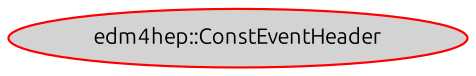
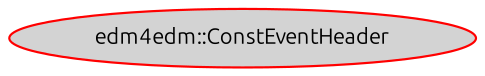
node "edm4hep::ConstEventHeader": label "edm4hep::ConstEventHeader" -> "edm4edm::ConstEventHeader"
